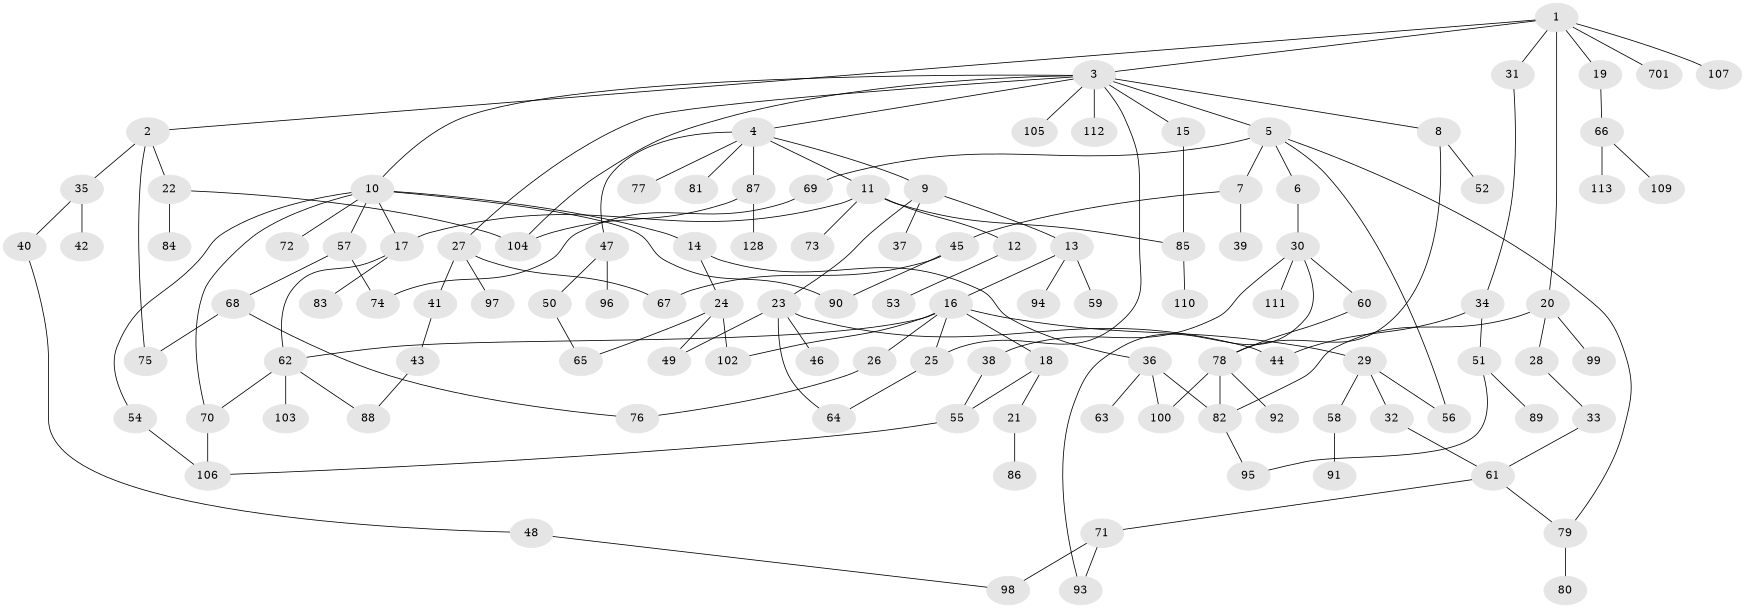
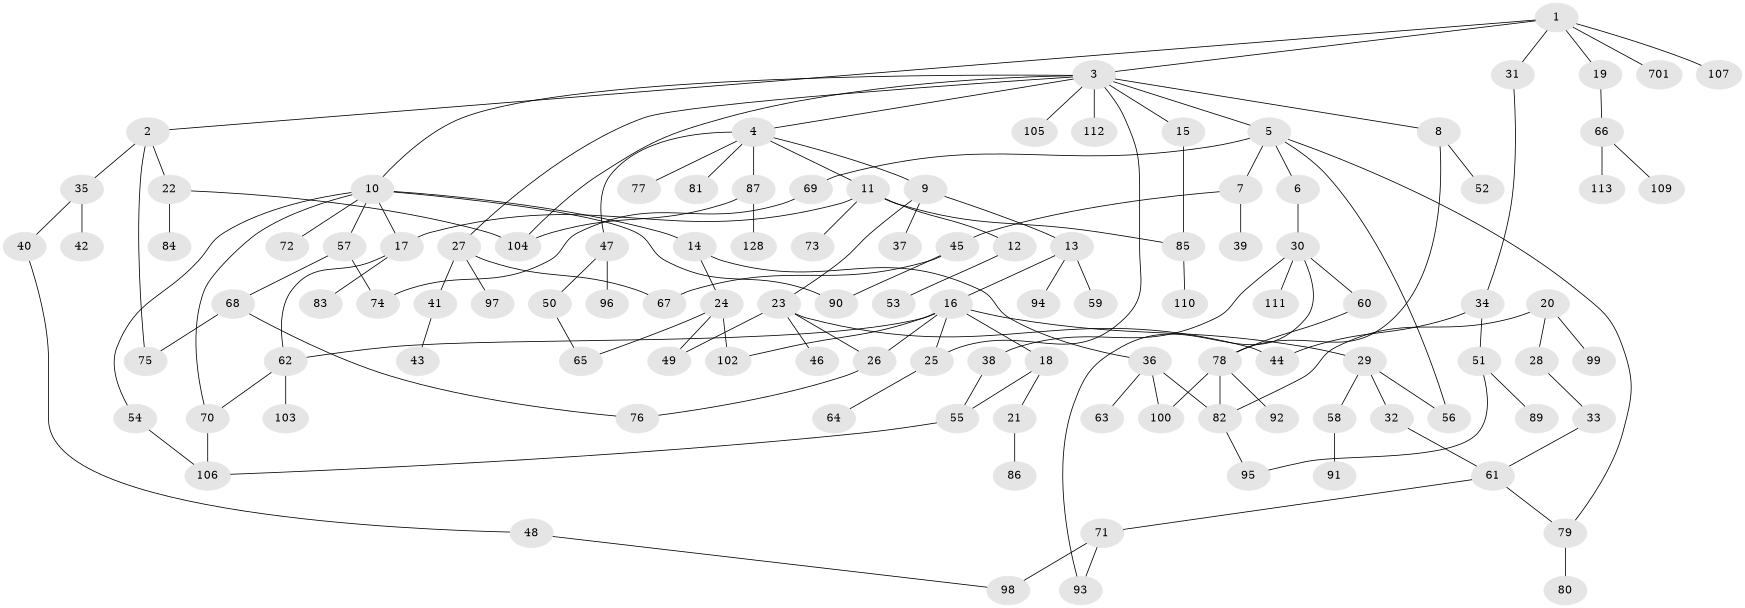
edge "1" -- "20": removed
edge "23" -- "64": now "23" -- "26"
node "88": removed
